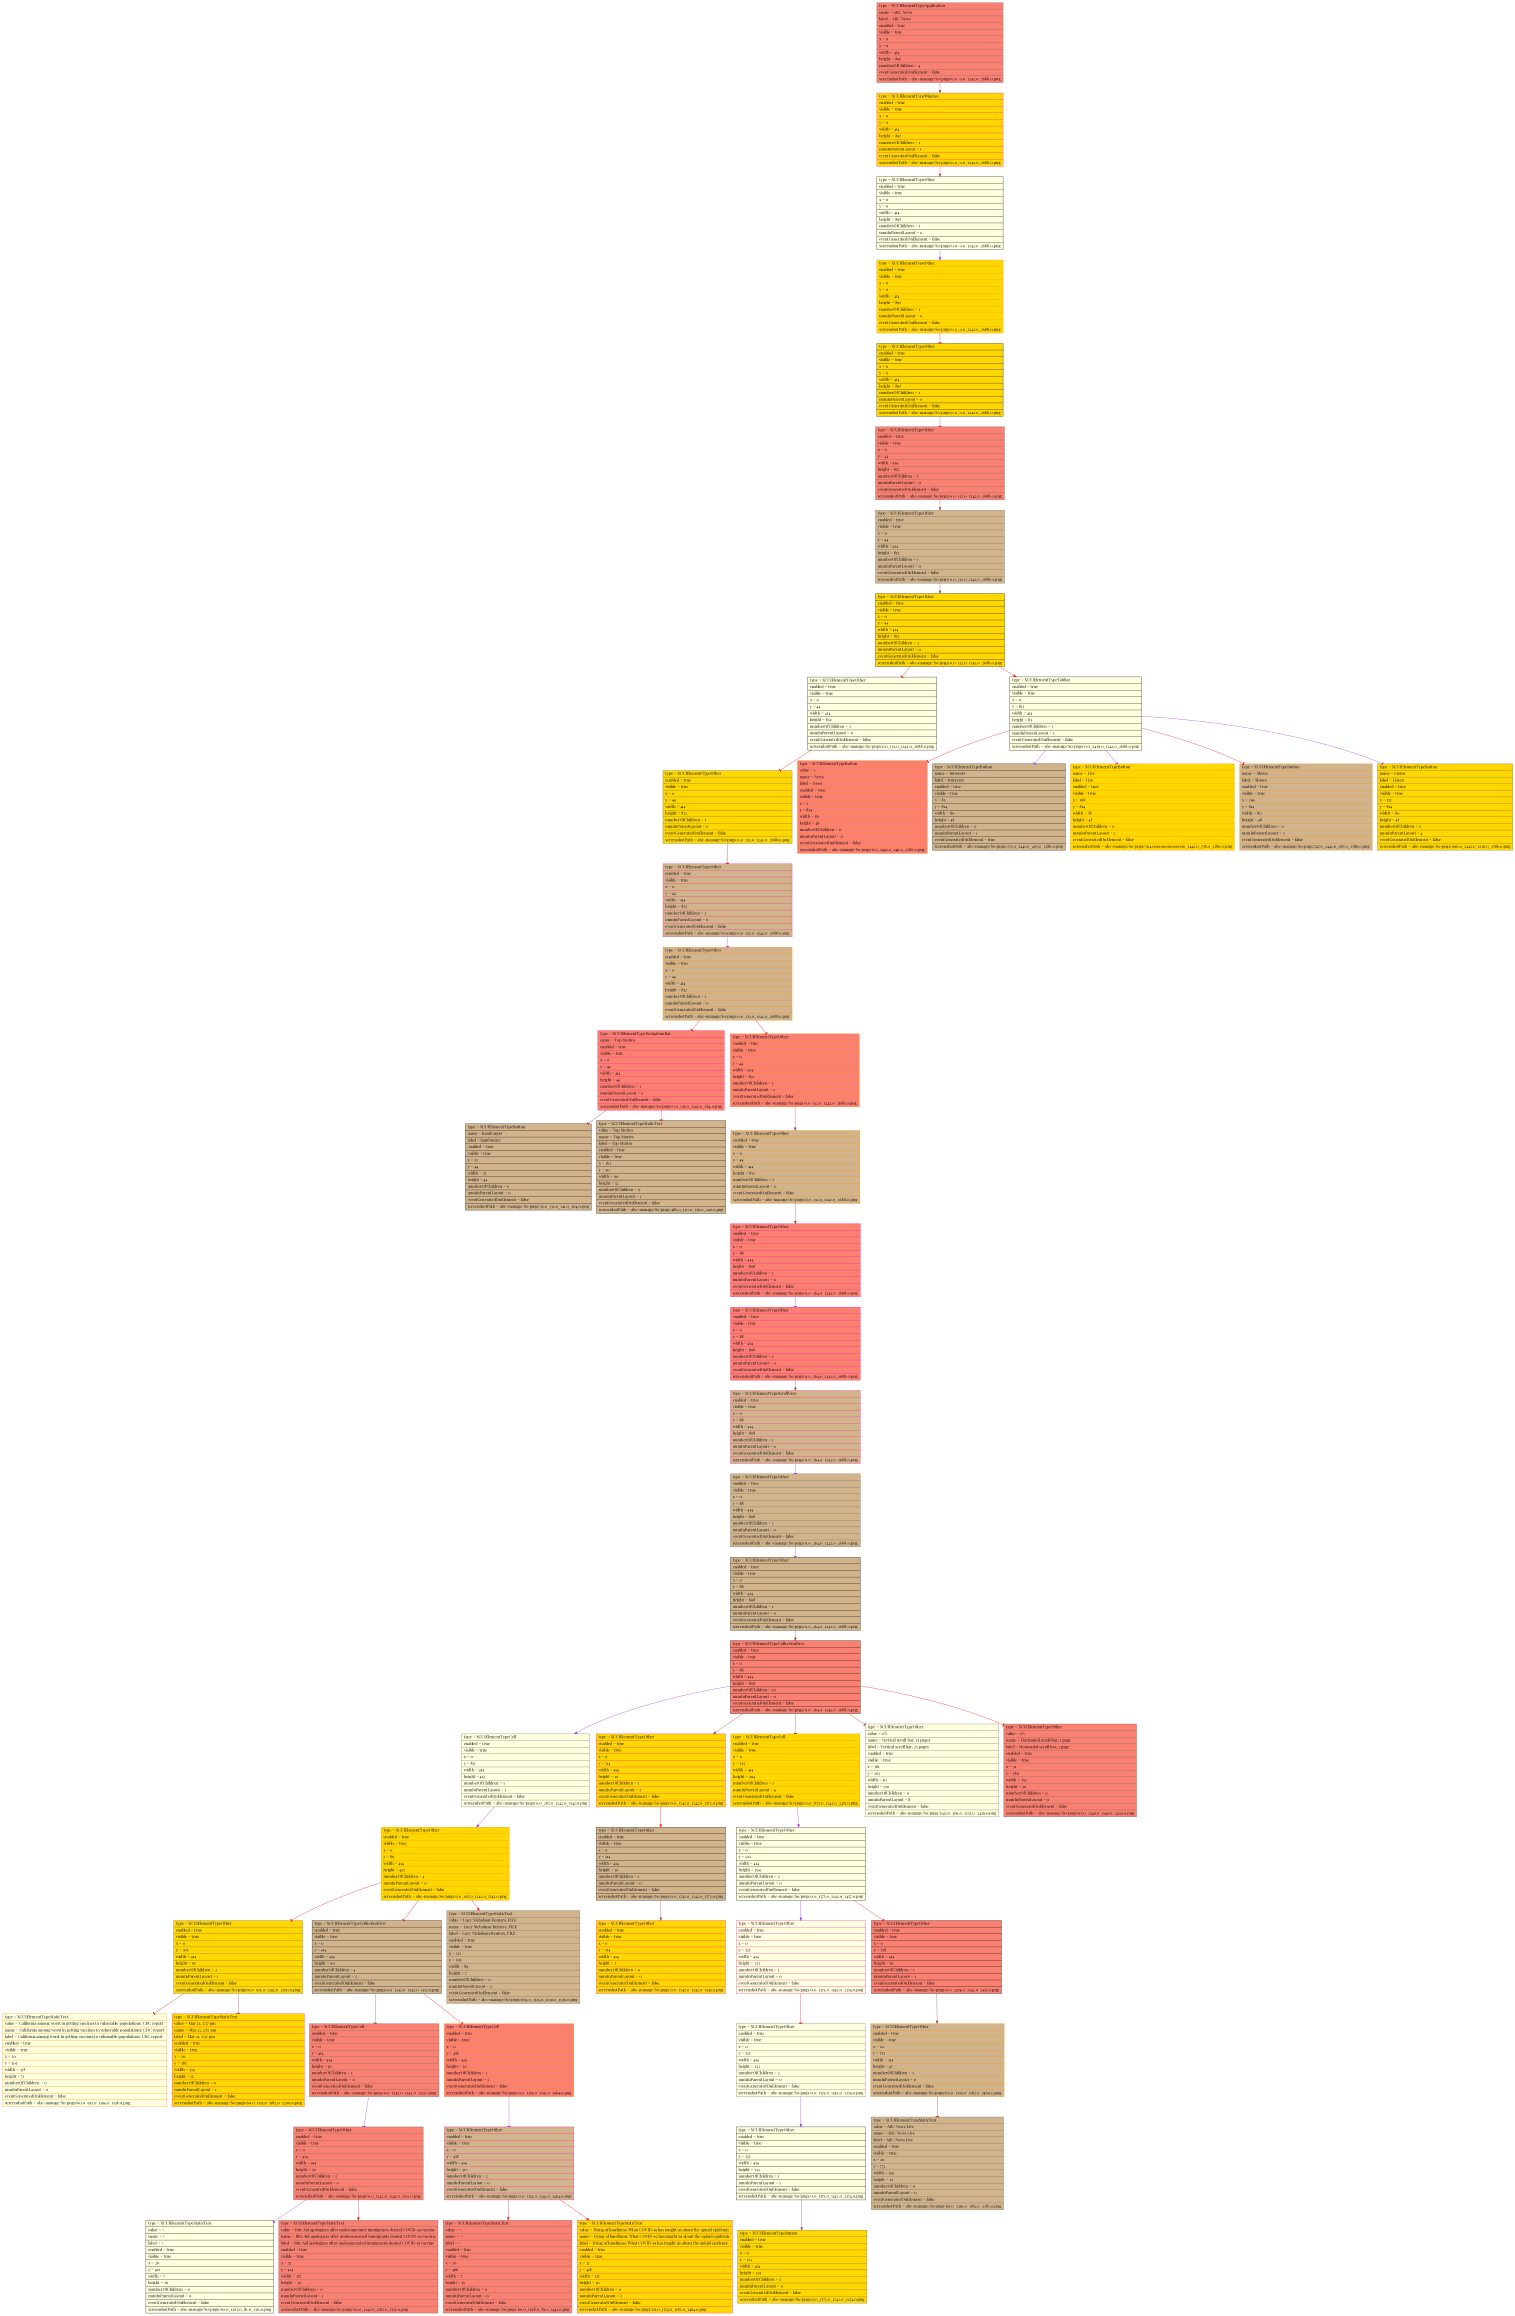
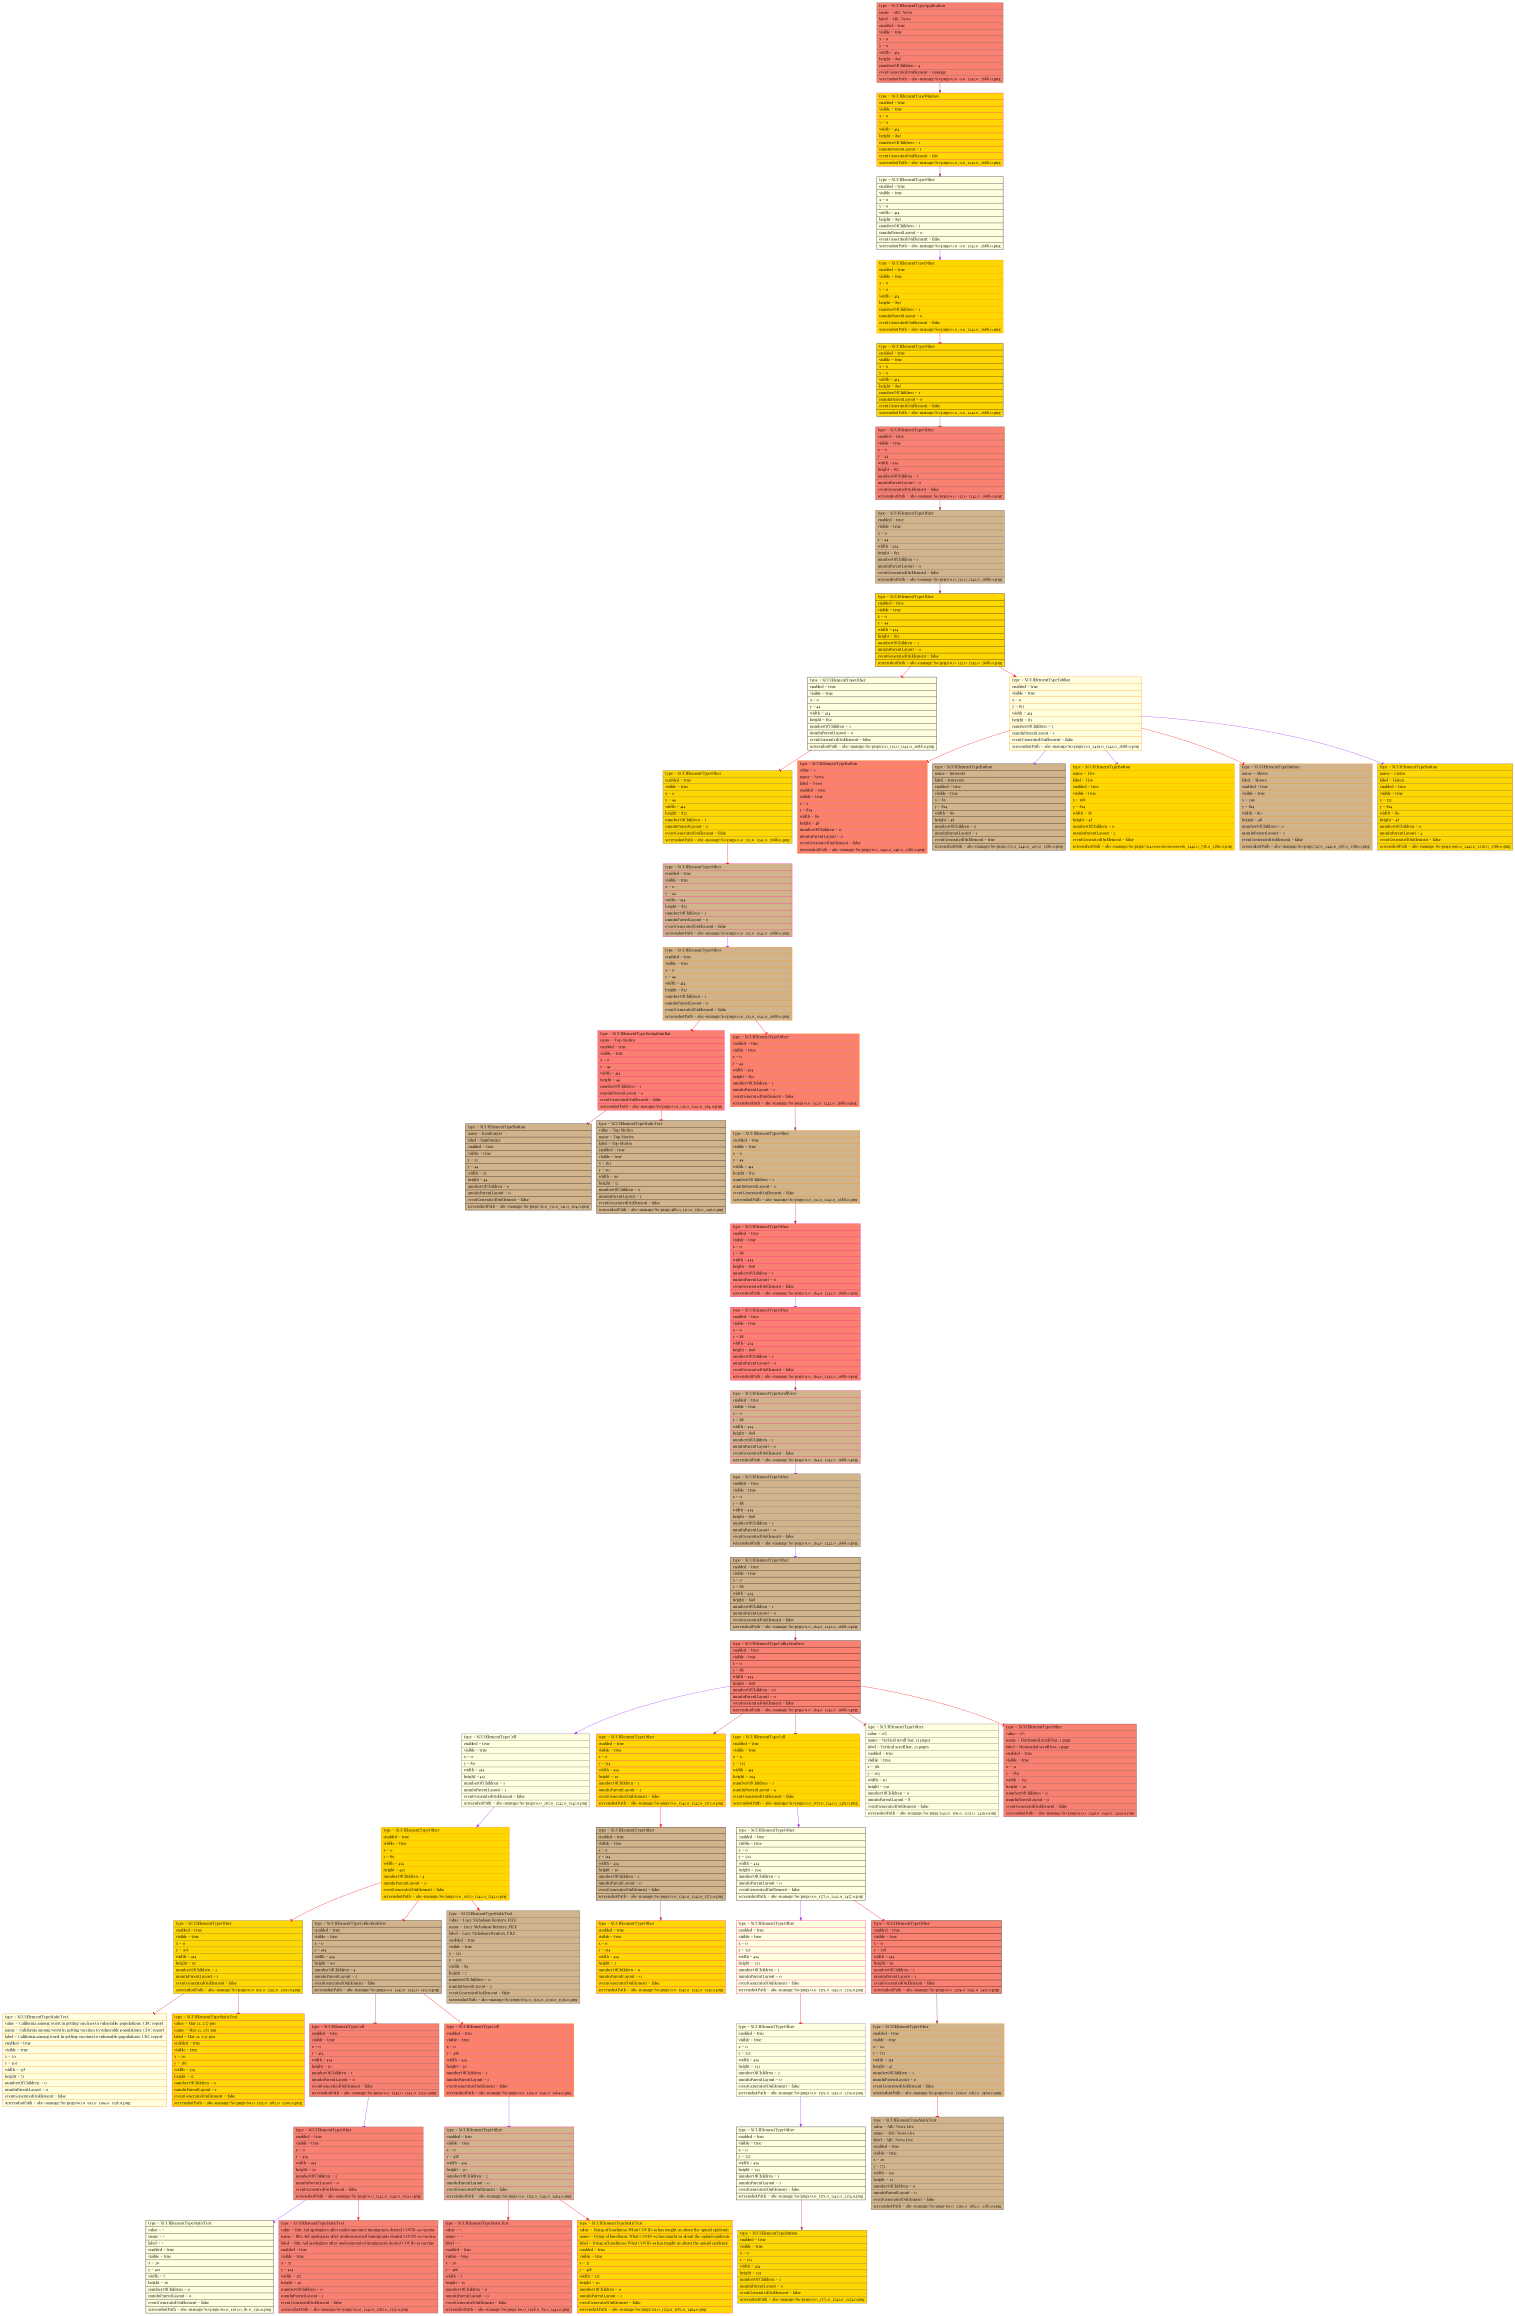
node "type = XCUIElementTypeApplication": text "eventGeneratedOnElement = false" -> "eventGeneratedOnElement = manage"
node "type = XCUIElementTypeWindow": text "eventGeneratedOnElement = false" -> "eventGeneratedOnElement = the"
node "type = XCUIElementTypeTabBar": color black -> darkorange
